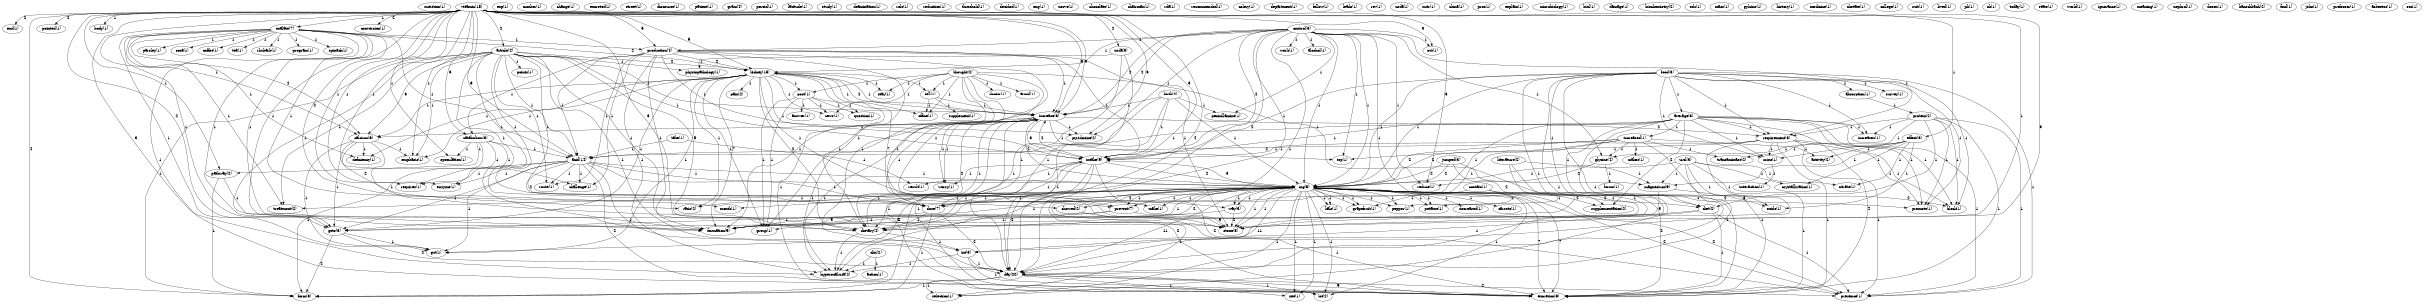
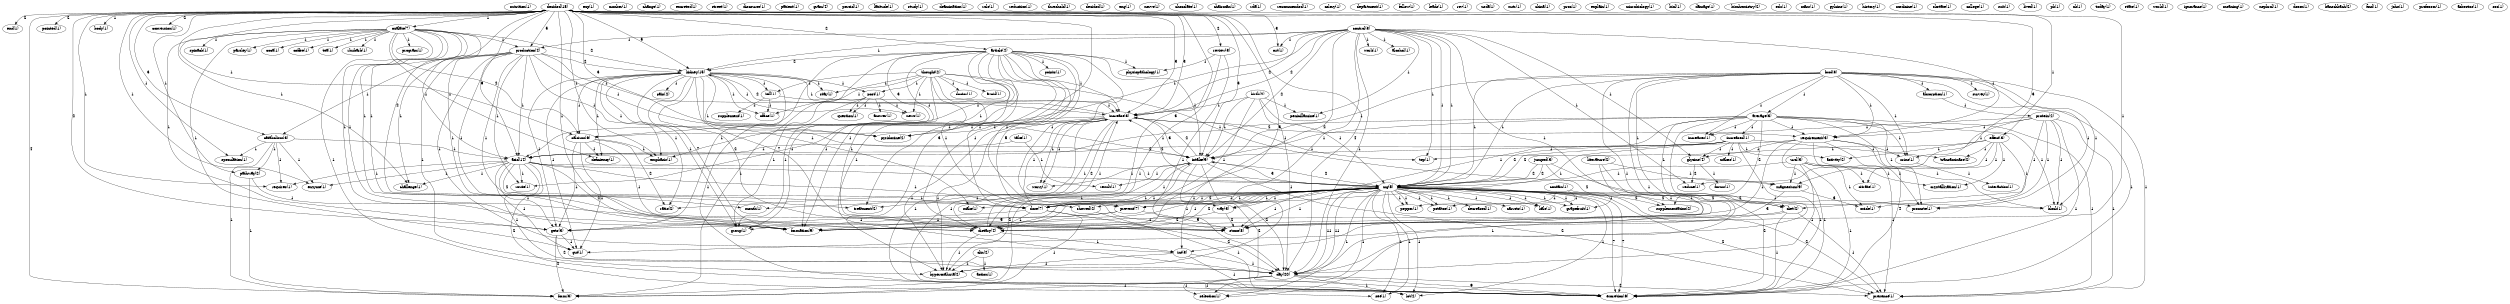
node "vitamin(18)": label "vitamin(18)" -> "decided(18)"
node "usda(3)": label "usda(3)" -> "review(3)"
edge "acid(14)" -> "formation(9)": added, label "2"
